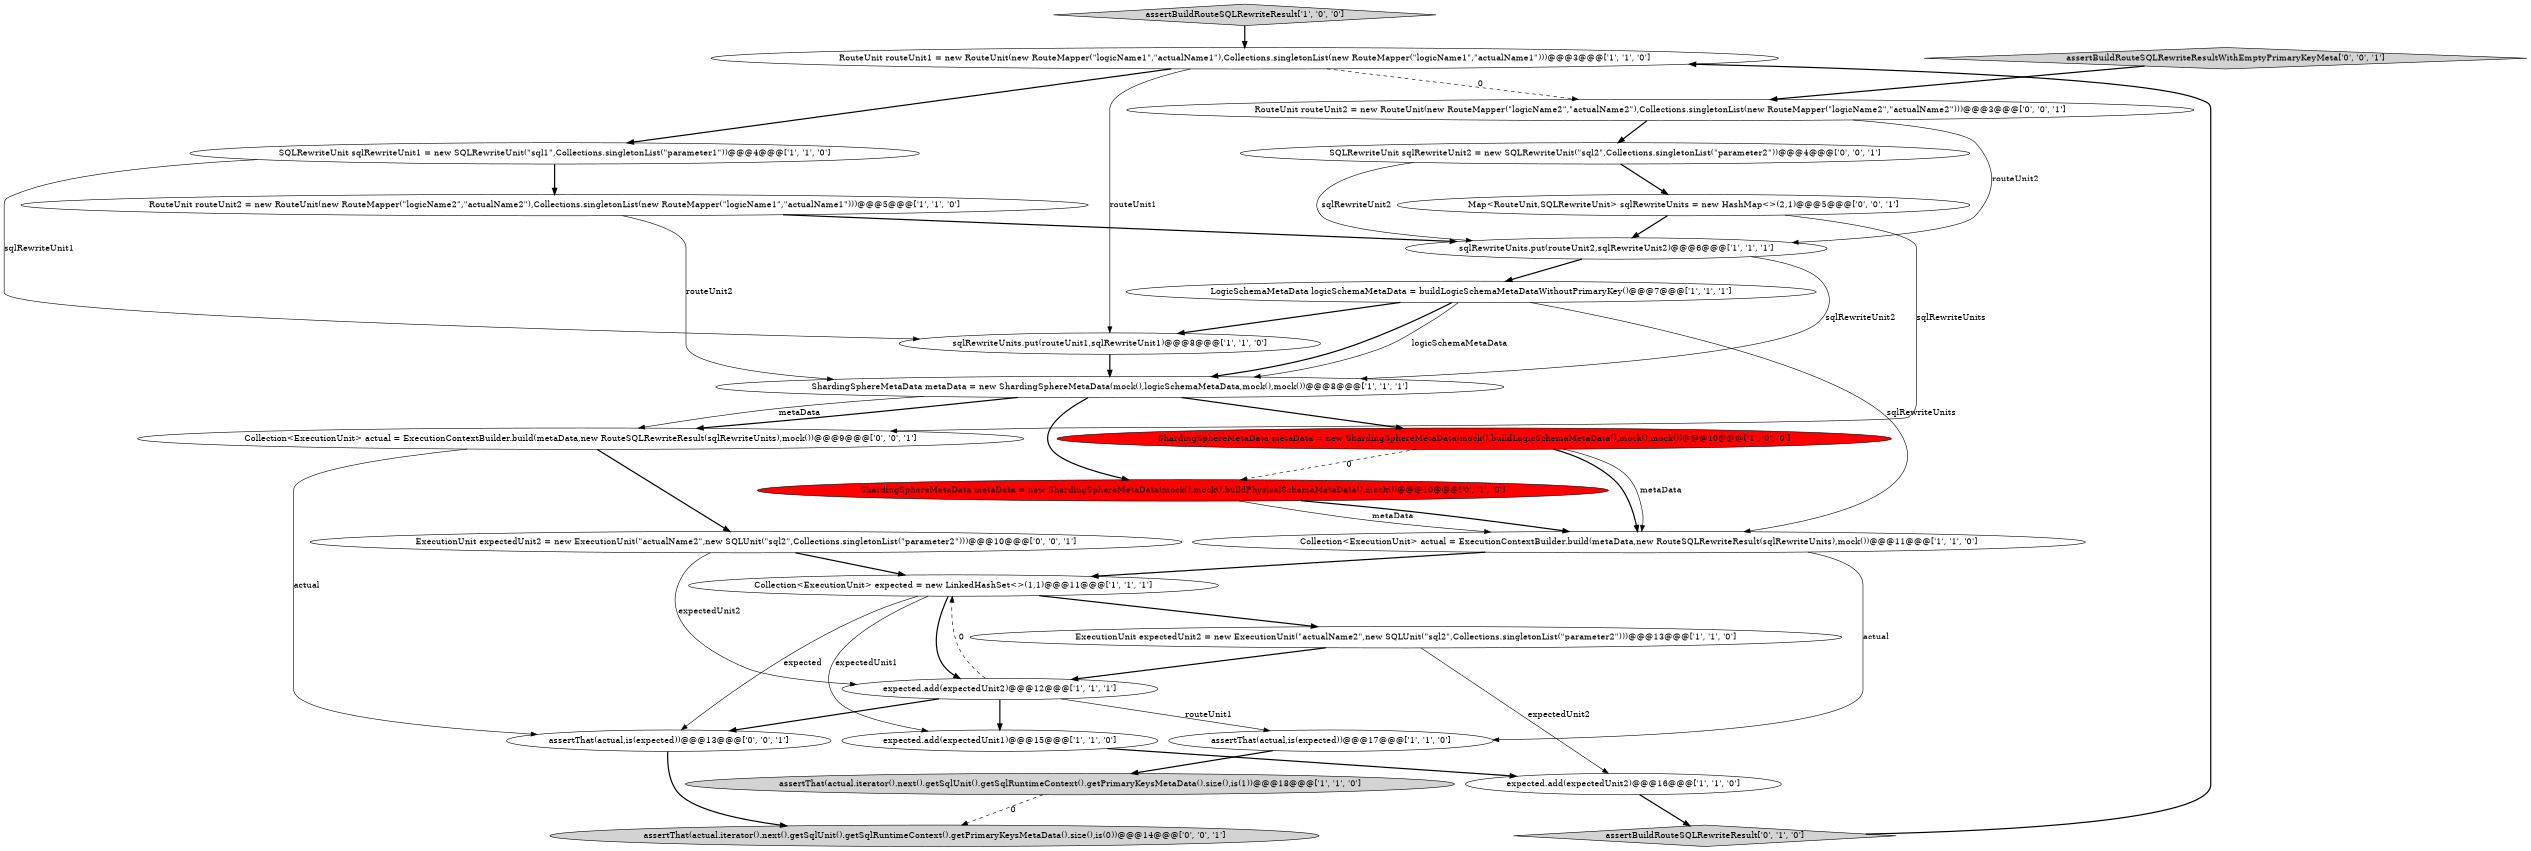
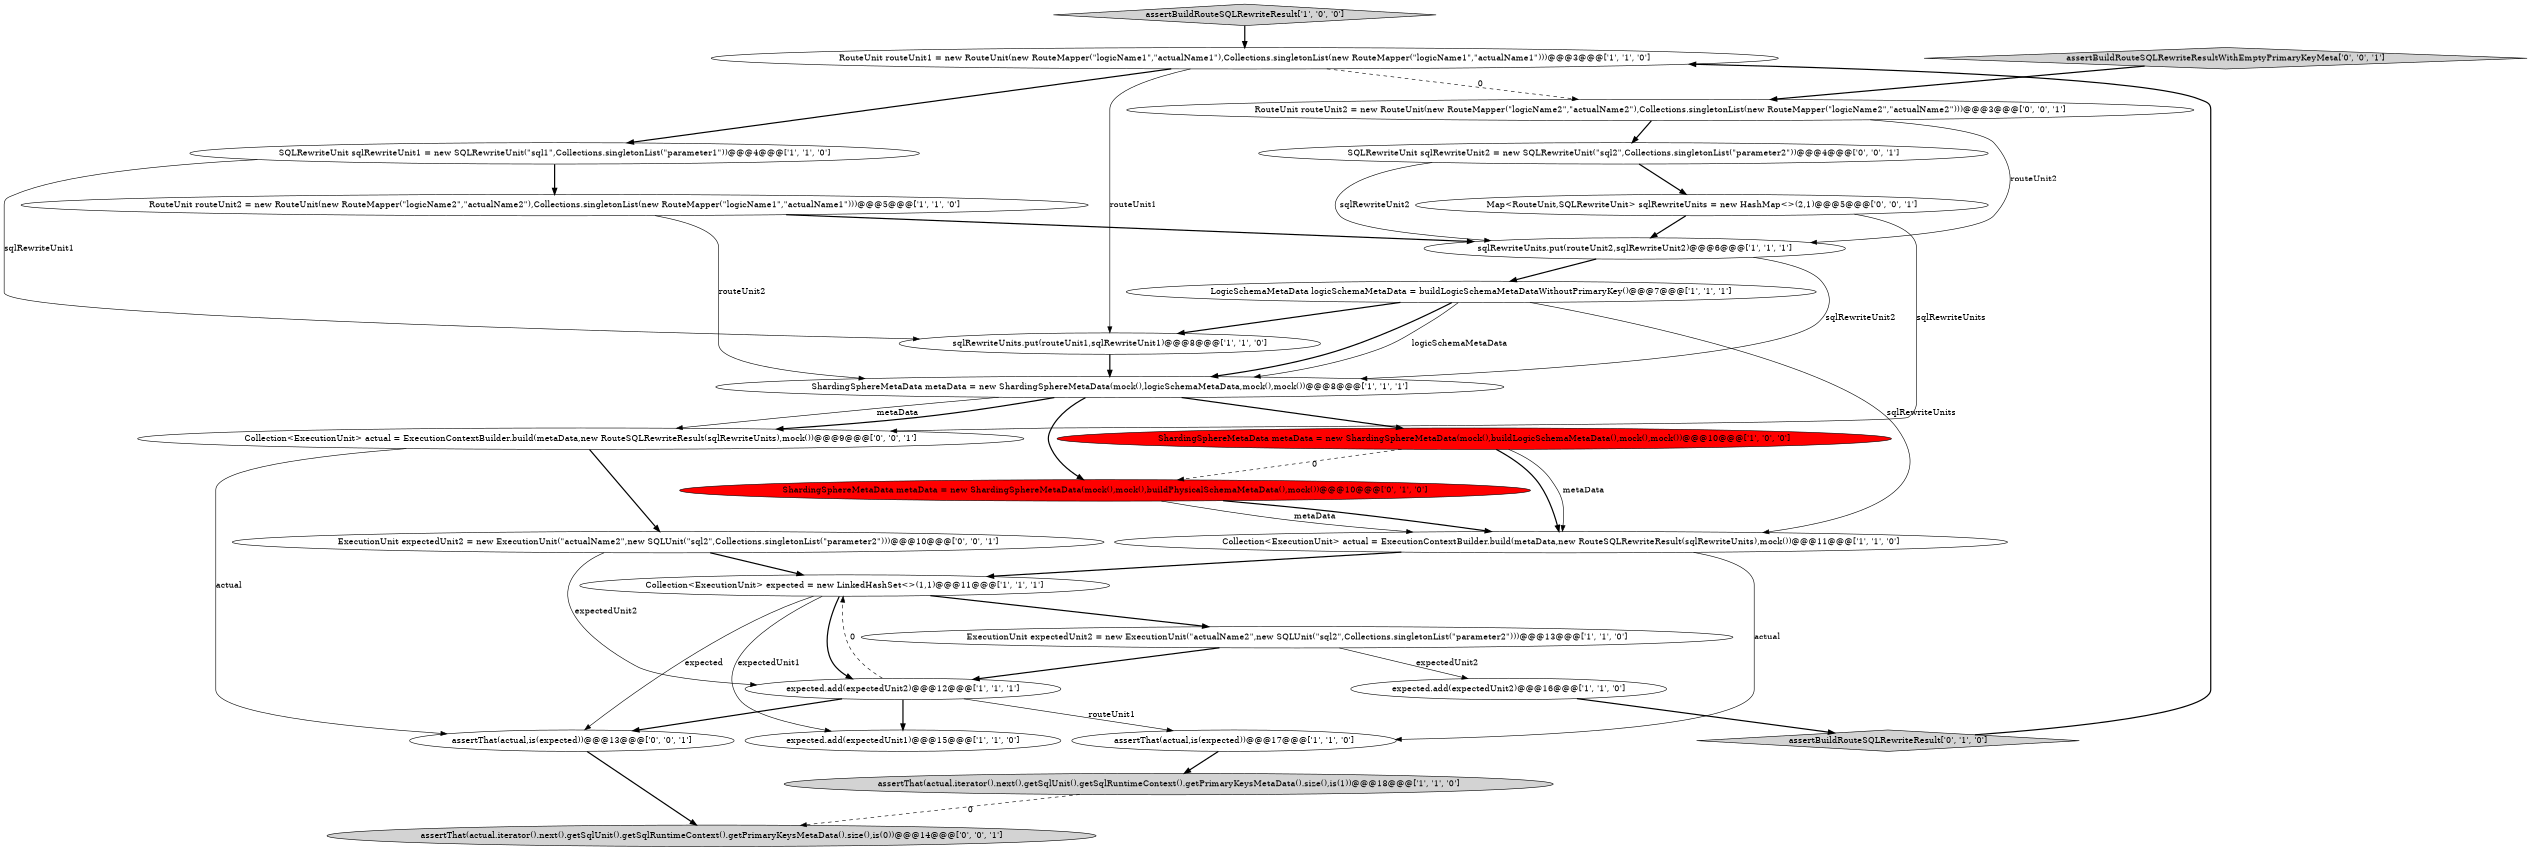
edge "expected.add(expectedUnit1)@@@15@@@['1', '1', '0']" -> "expected.add(expectedUnit2)@@@16@@@['1', '1', '0']": removed
